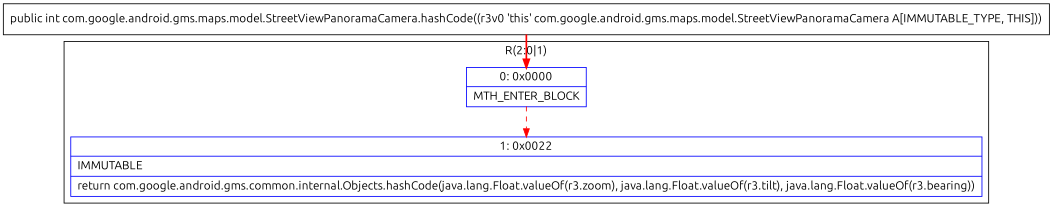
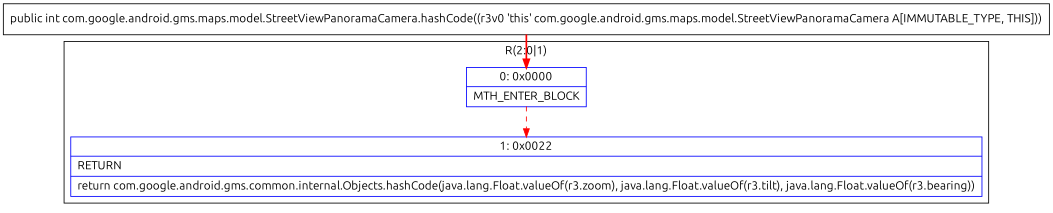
node "1: 0x0022": text "IMMUTABLE" -> "RETURN"
